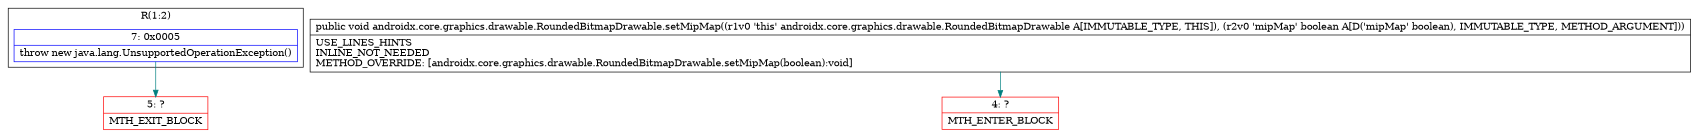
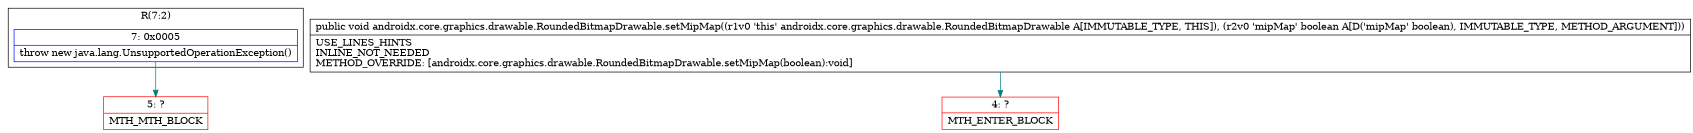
cluster "R(1:2)": label "R(1:2)" -> "R(7:2)"
node "5: ?": text "MTH_EXIT_BLOCK" -> "MTH_MTH_BLOCK"
